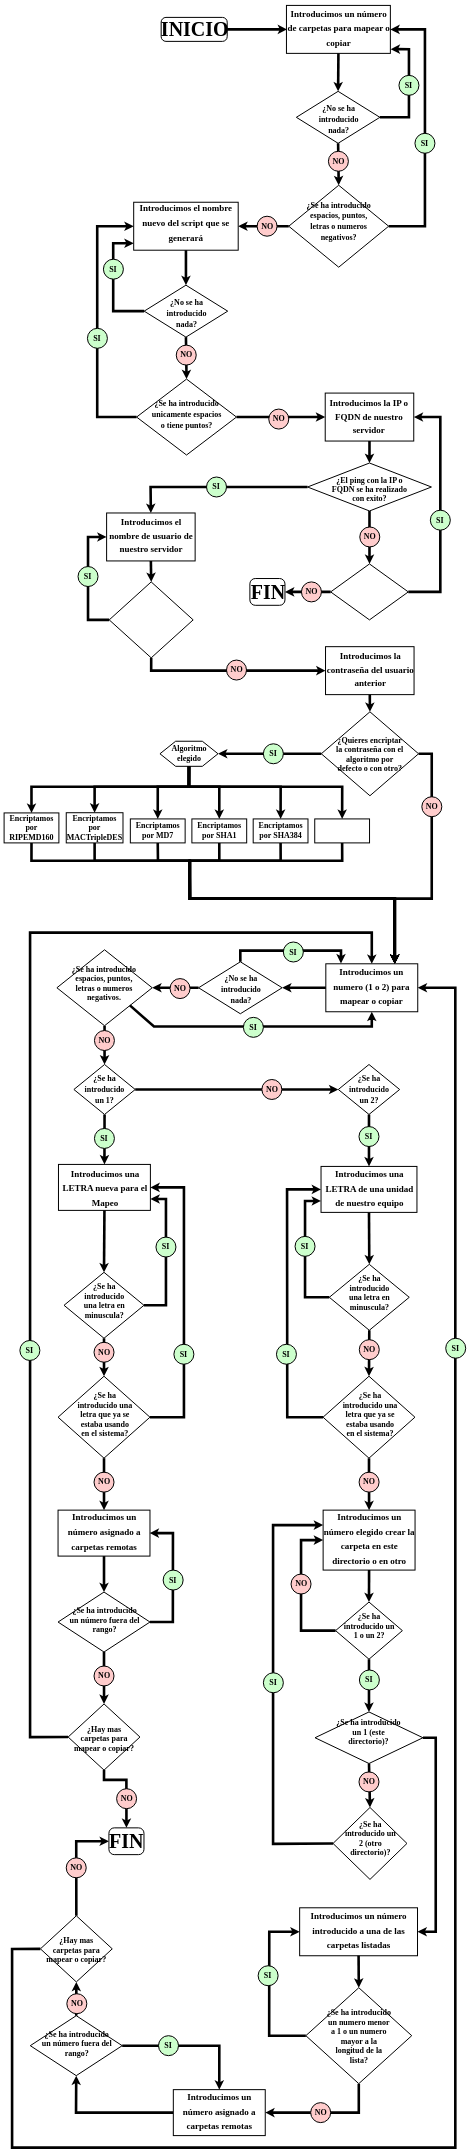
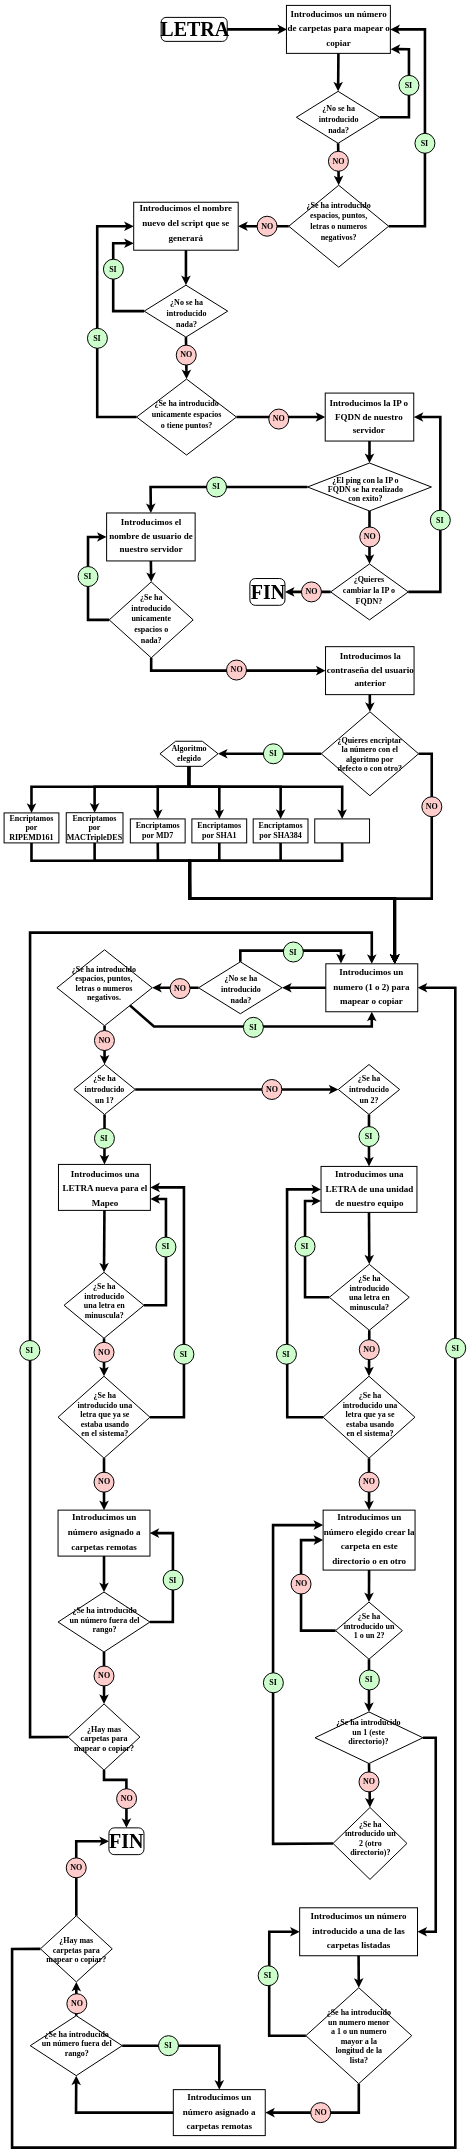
node "INICIO": label "INICIO" -> "LETRA"
node "¿El ping con la IP o FQDN se ha realizado con exito?": moved (370, 489) -> (366, 489)
node "¿Quieres cambiar la IP o FQDN?": added
node "¿Se ha introducido unicamente espacios o nada?": added
node "¿Quieres encriptar la contraseña con el algoritmo por defecto o con otro?": label "¿Quieres encriptar la contraseña con el algoritmo por defecto o con otro?" -> "¿Quieres encriptar la número con el algoritmo por defecto o con otro?"
node "Encriptamos por RIPEMD160": label "Encriptamos por RIPEMD160" -> "Encriptamos por RIPEMD161"
